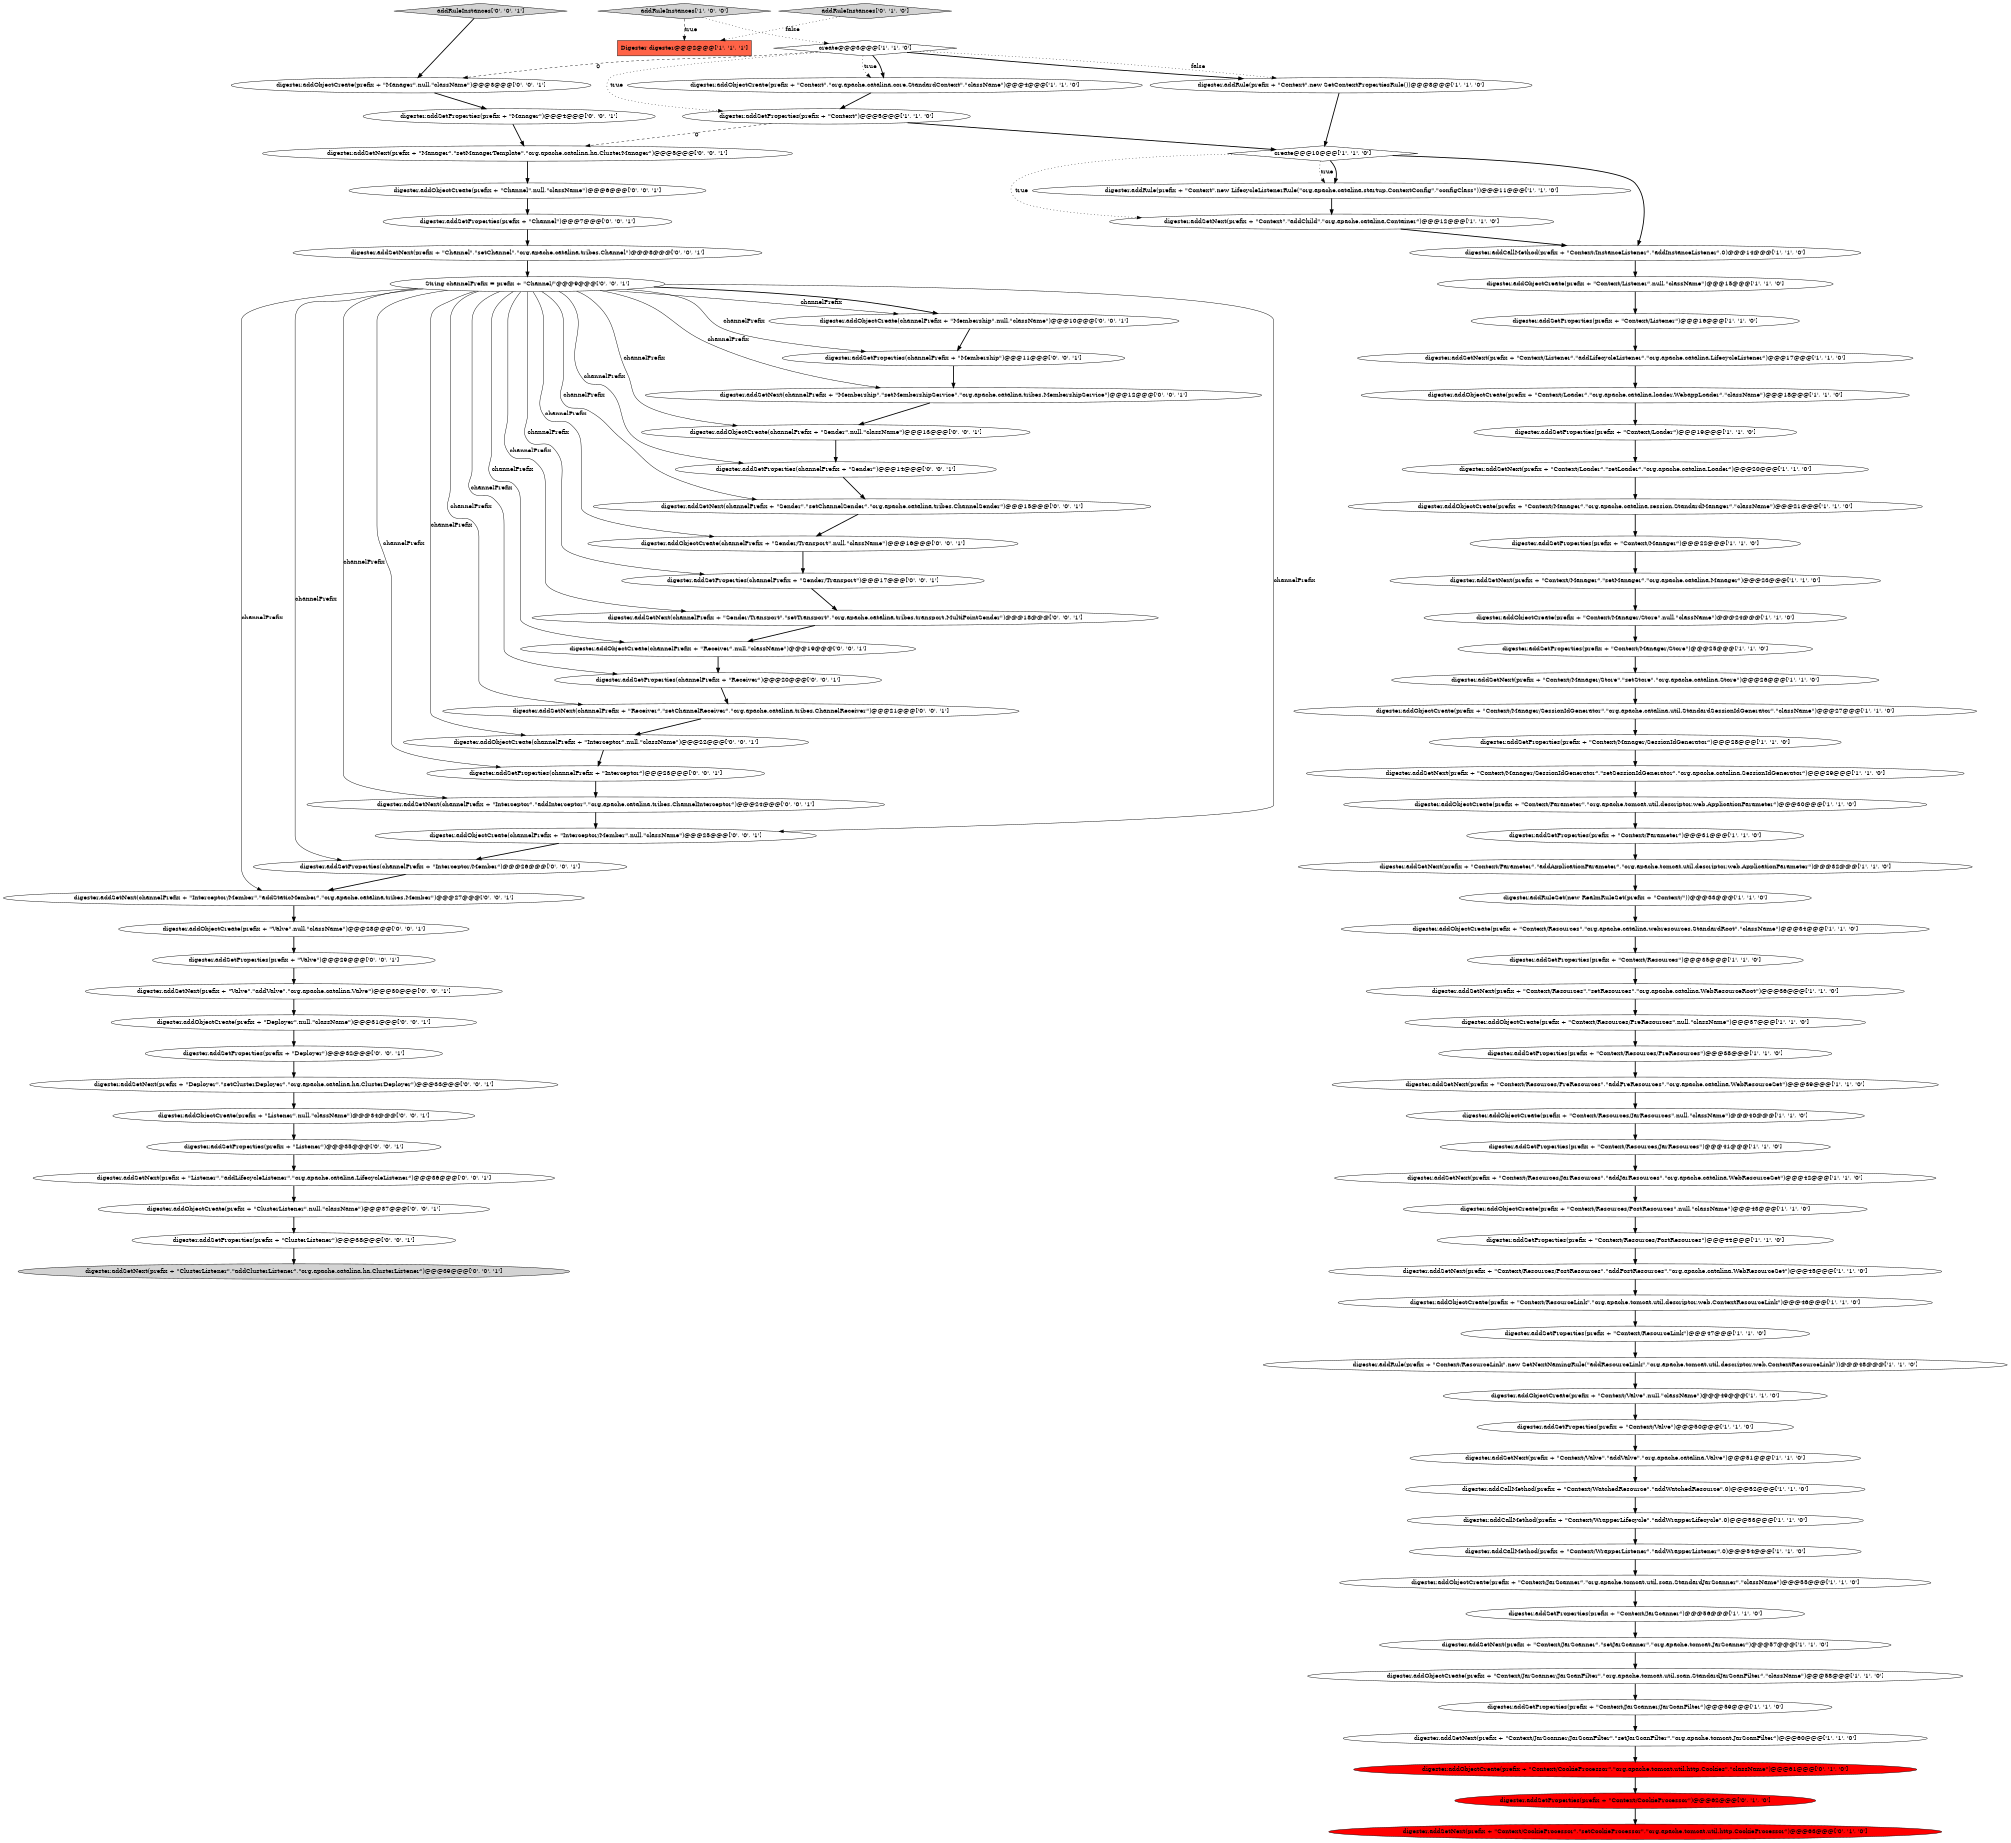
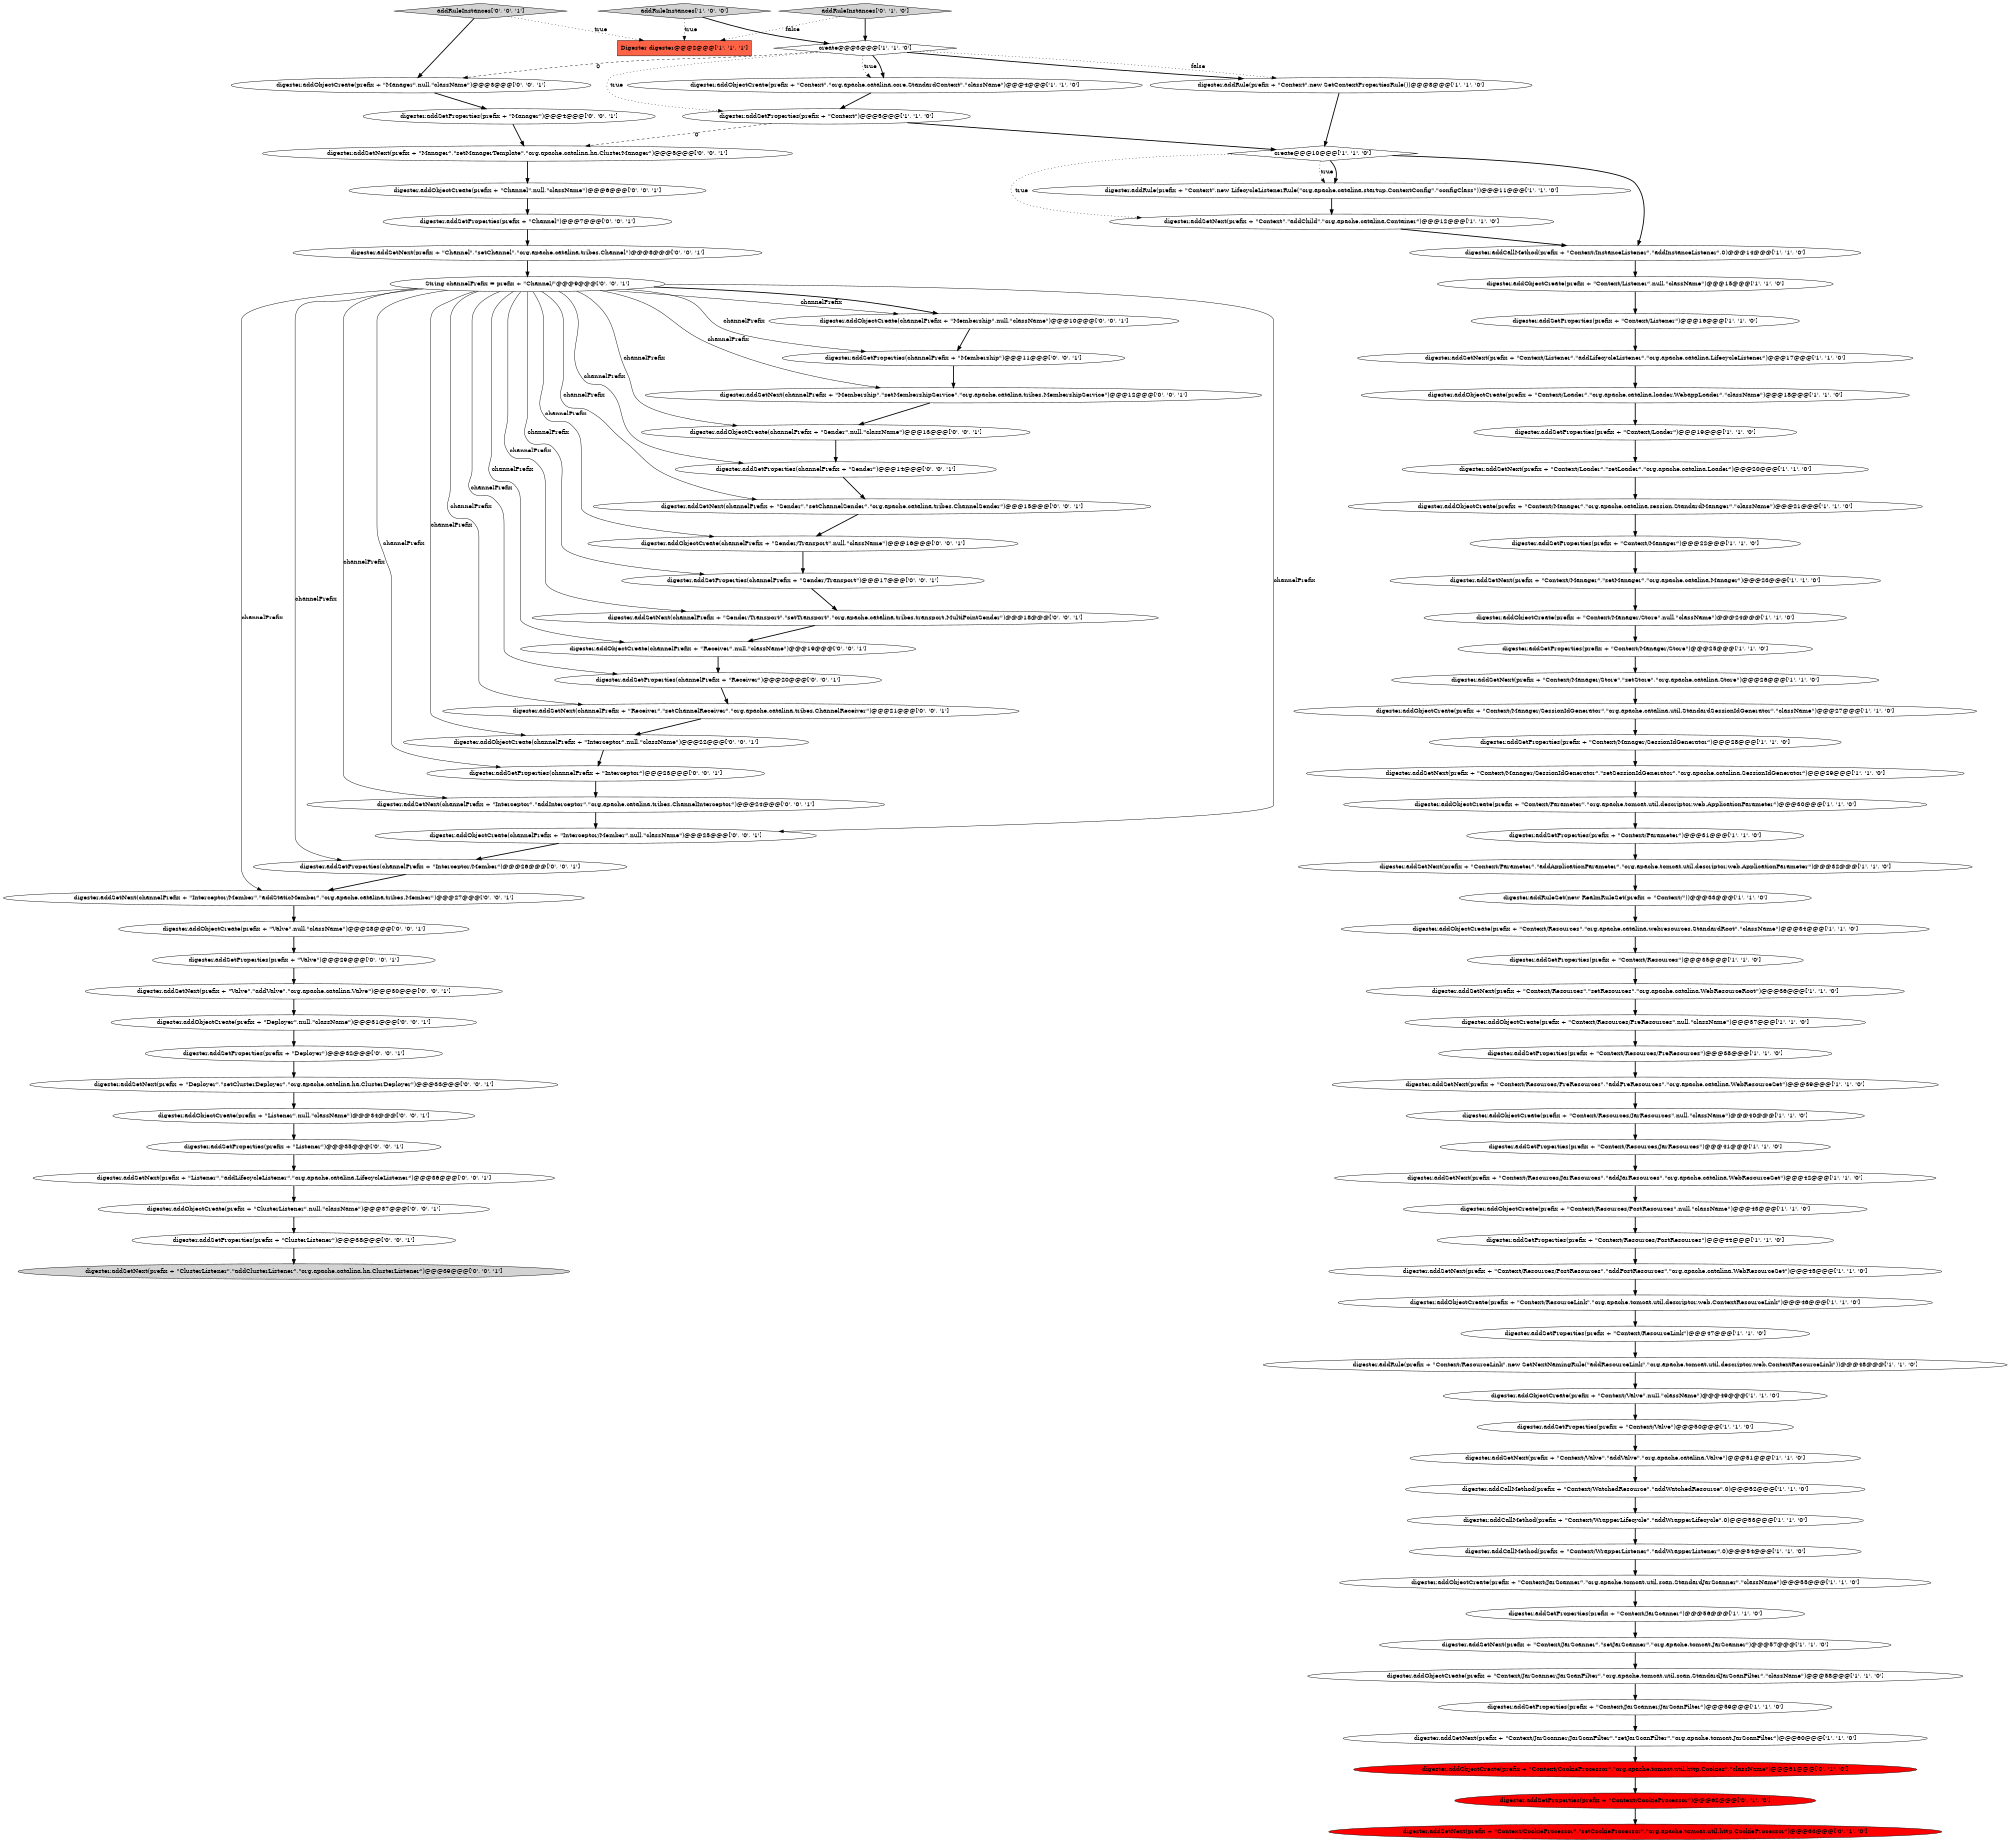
edge "addRuleInstances['0', '0', '1']" -> "Digester digester@@@2@@@['1', '1', '1']": added, label "true"
edge "addRuleInstances['1', '0', '0']" -> "Digester digester@@@2@@@['1', '1', '1']": style dashed -> dotted
edge "addRuleInstances['0', '1', '0']" -> "create@@@3@@@['1', '1', '0']": added
edge "addRuleInstances['1', '0', '0']" -> "create@@@3@@@['1', '1', '0']": style dotted -> bold
